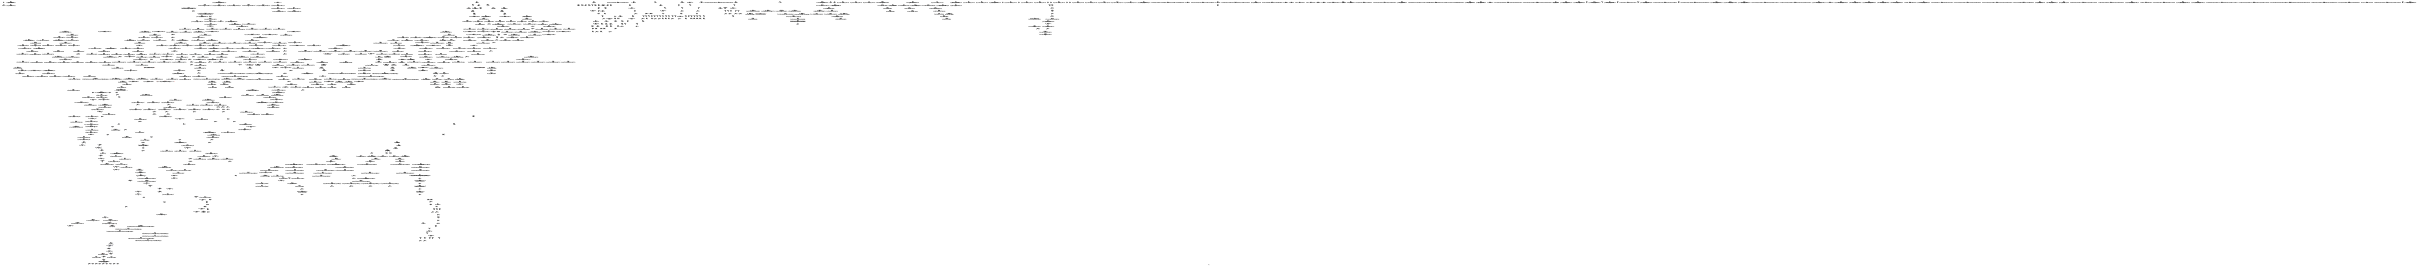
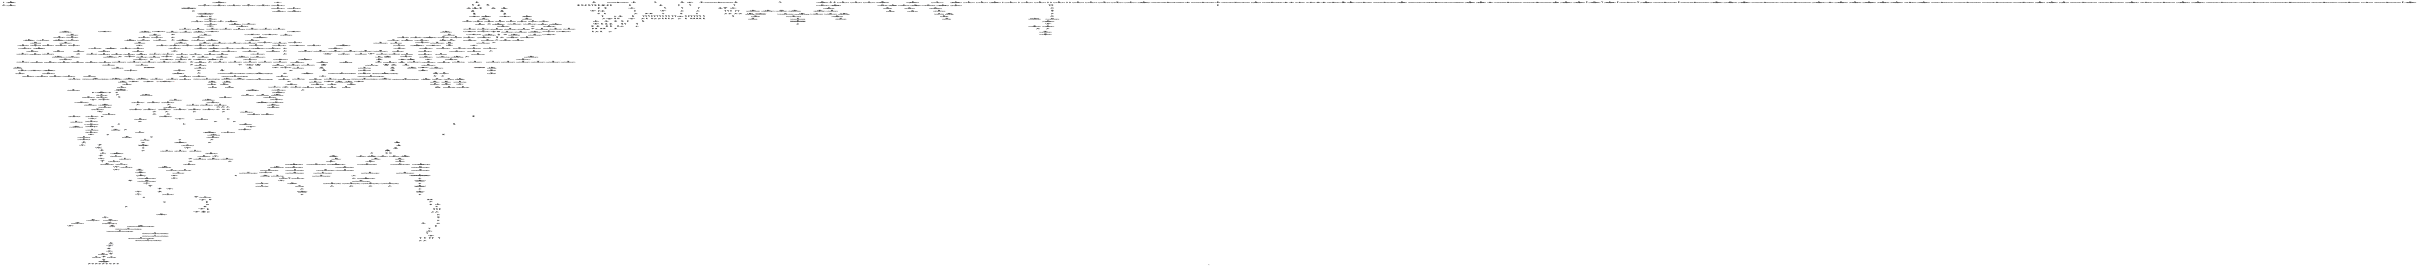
node "NodeID: 691": added
